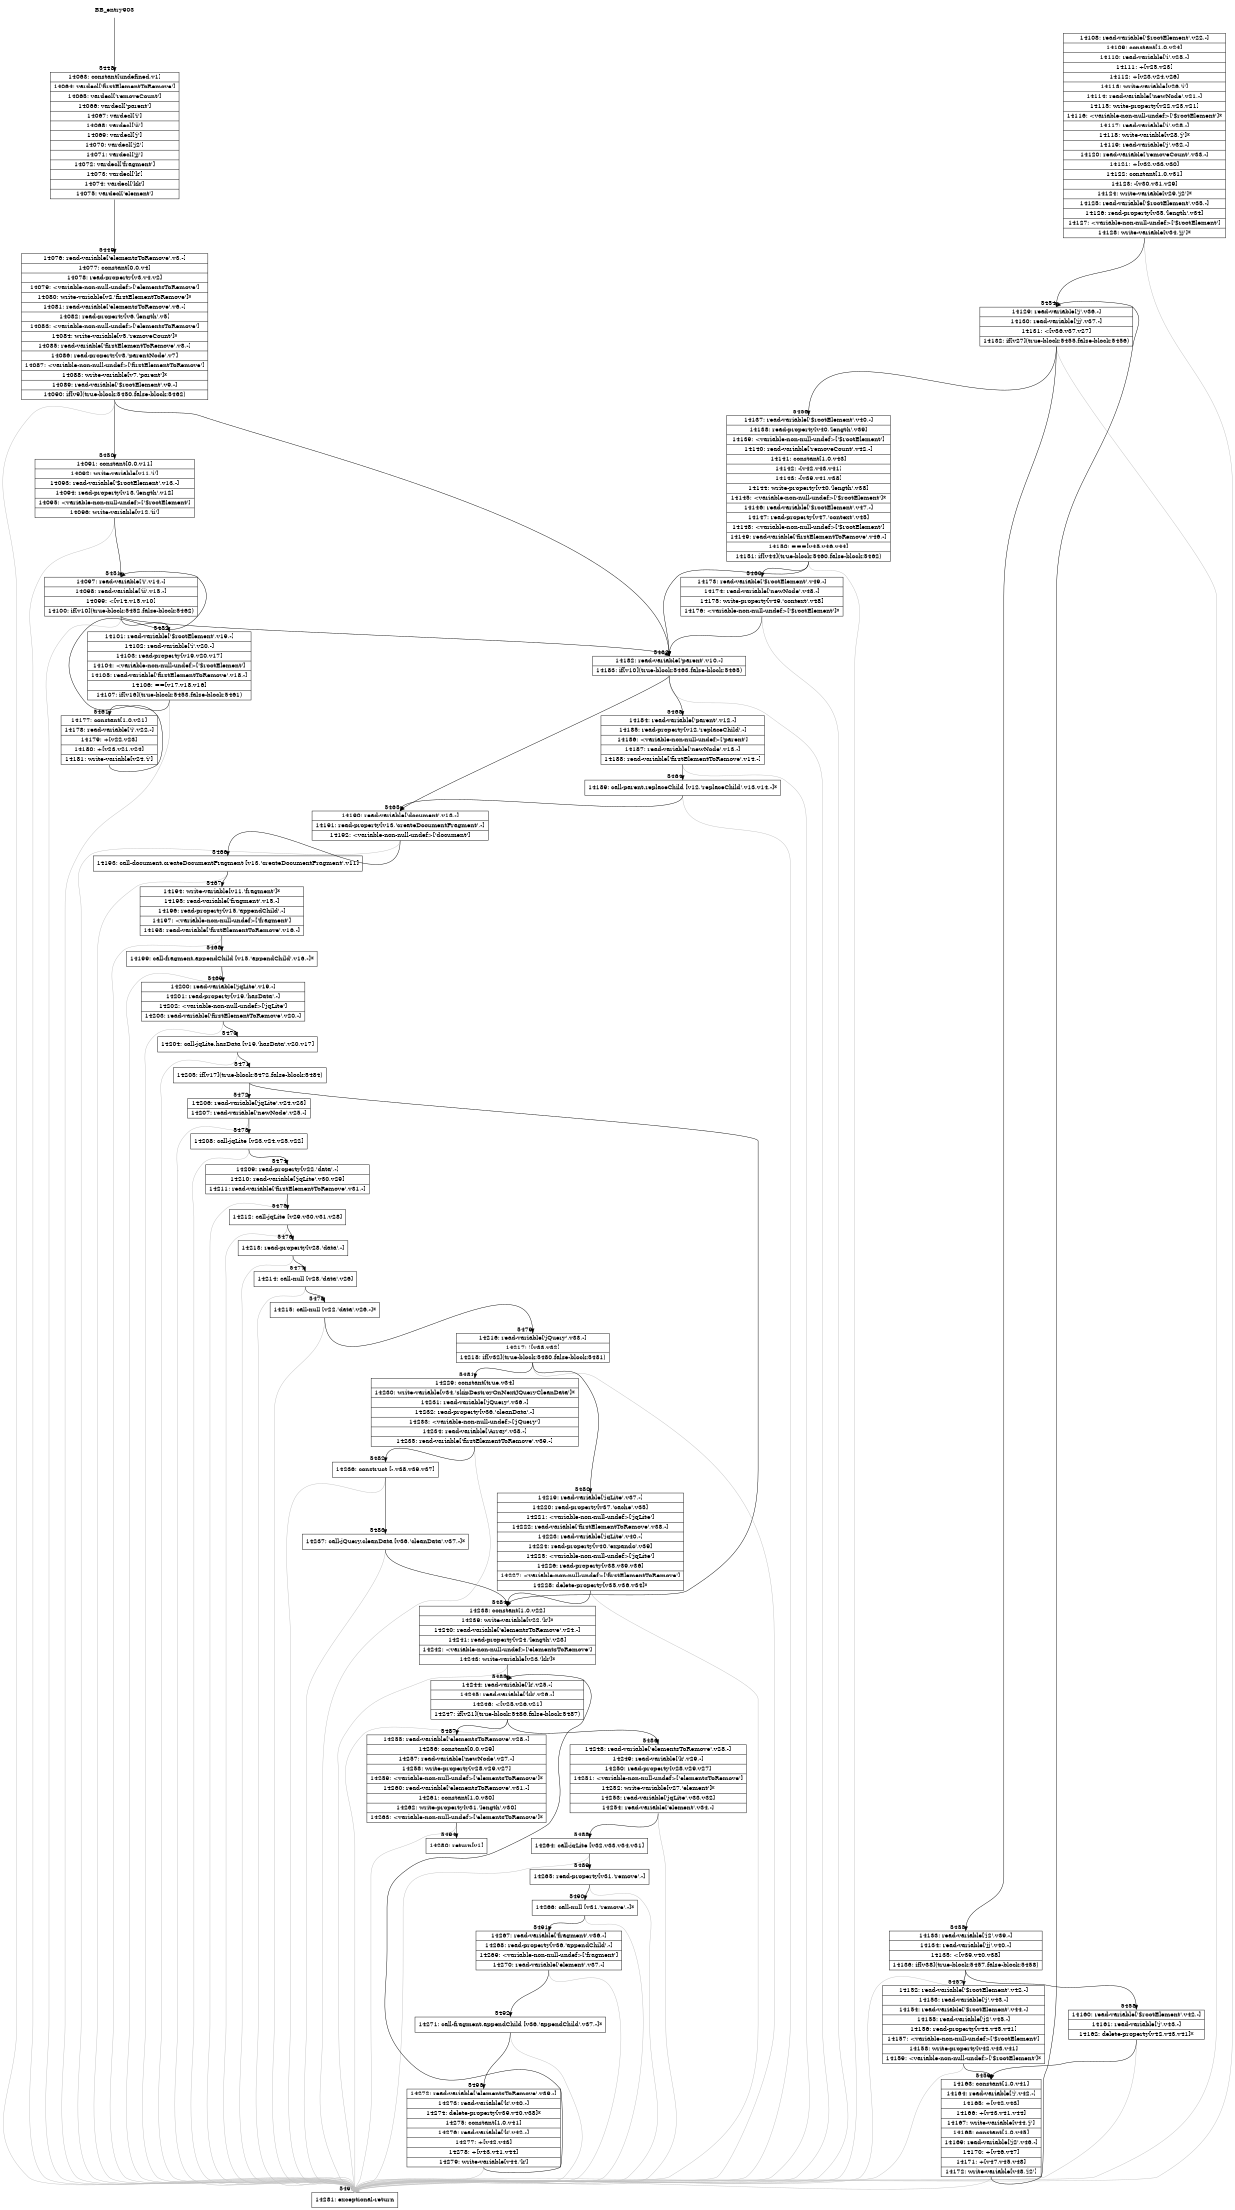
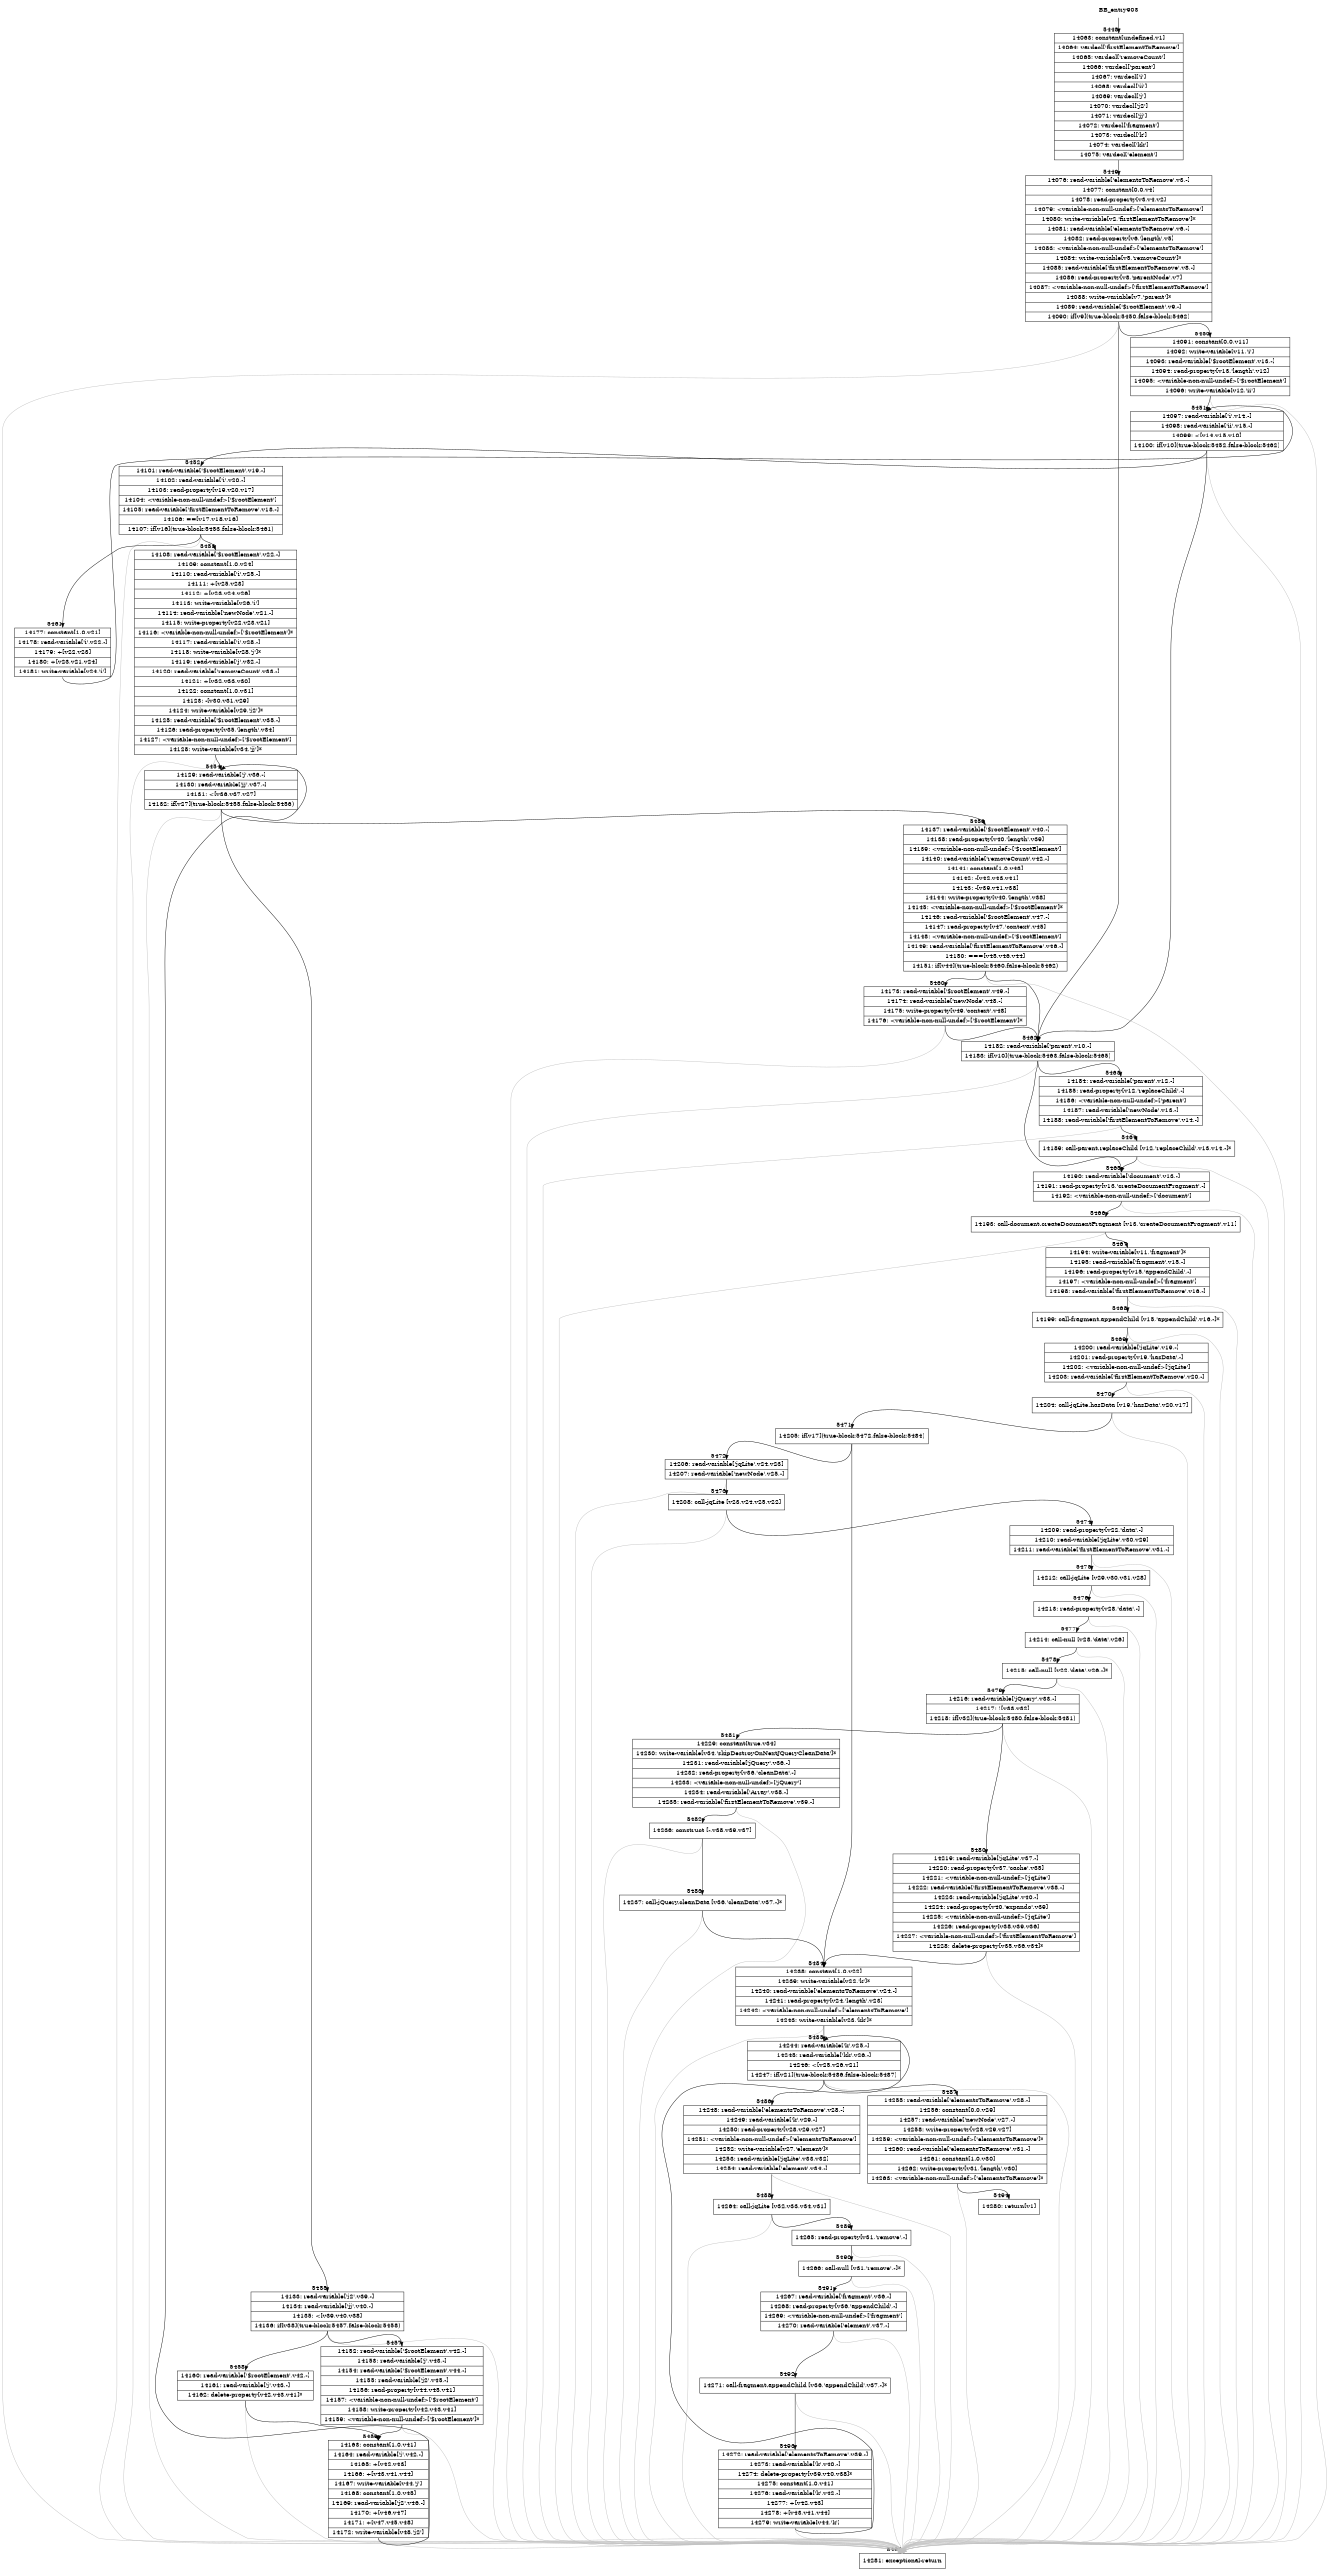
edge "14101: read-variable['$rootElement',v19,-]" -> "14108: read-variable['$rootElement',v22,-]": added
